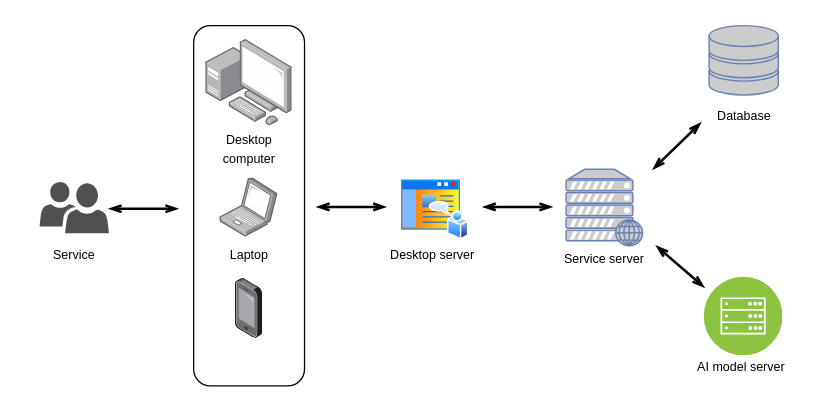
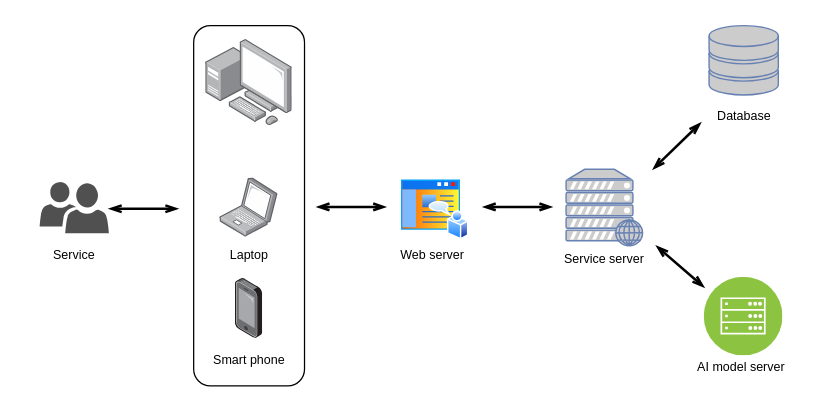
node "Desktop computer": removed
node "Desktop server": label "Desktop server" -> "Web server"
node "Smart phone": added
